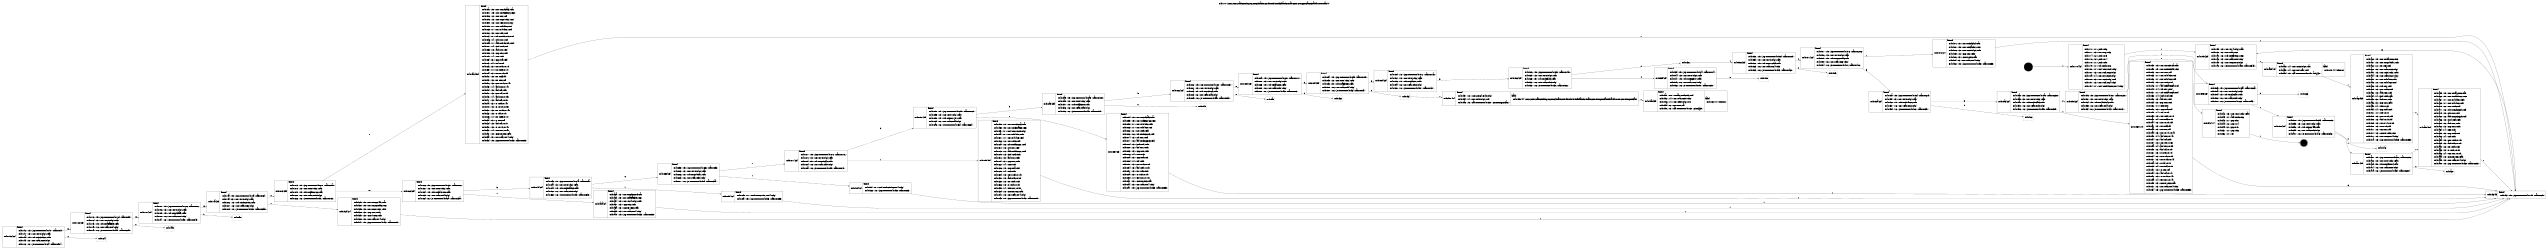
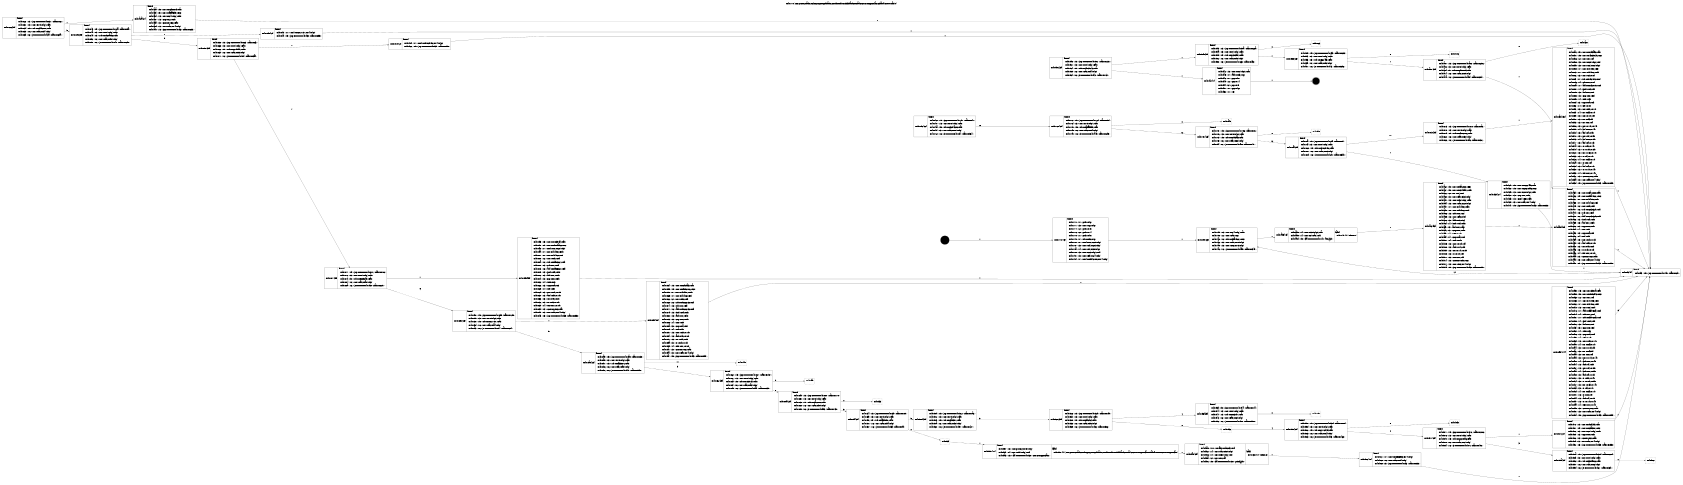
node "0x4019a3 [25]": removed
edge "0x401813 [25]" -> "0x40182c [25]": removed, label "10"
node "0x401cf4": removed
node "0x401bc1 [18]": added
